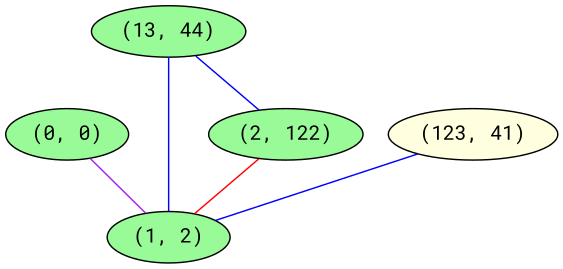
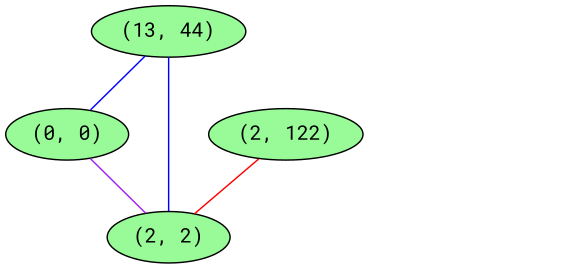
edge "(13, 44)" -- "(2, 122)": now "(13, 44)" -- "(0, 0)"
node "(123, 41)": removed
node "(1, 2)": label "(1, 2)" -> "(2, 2)"
